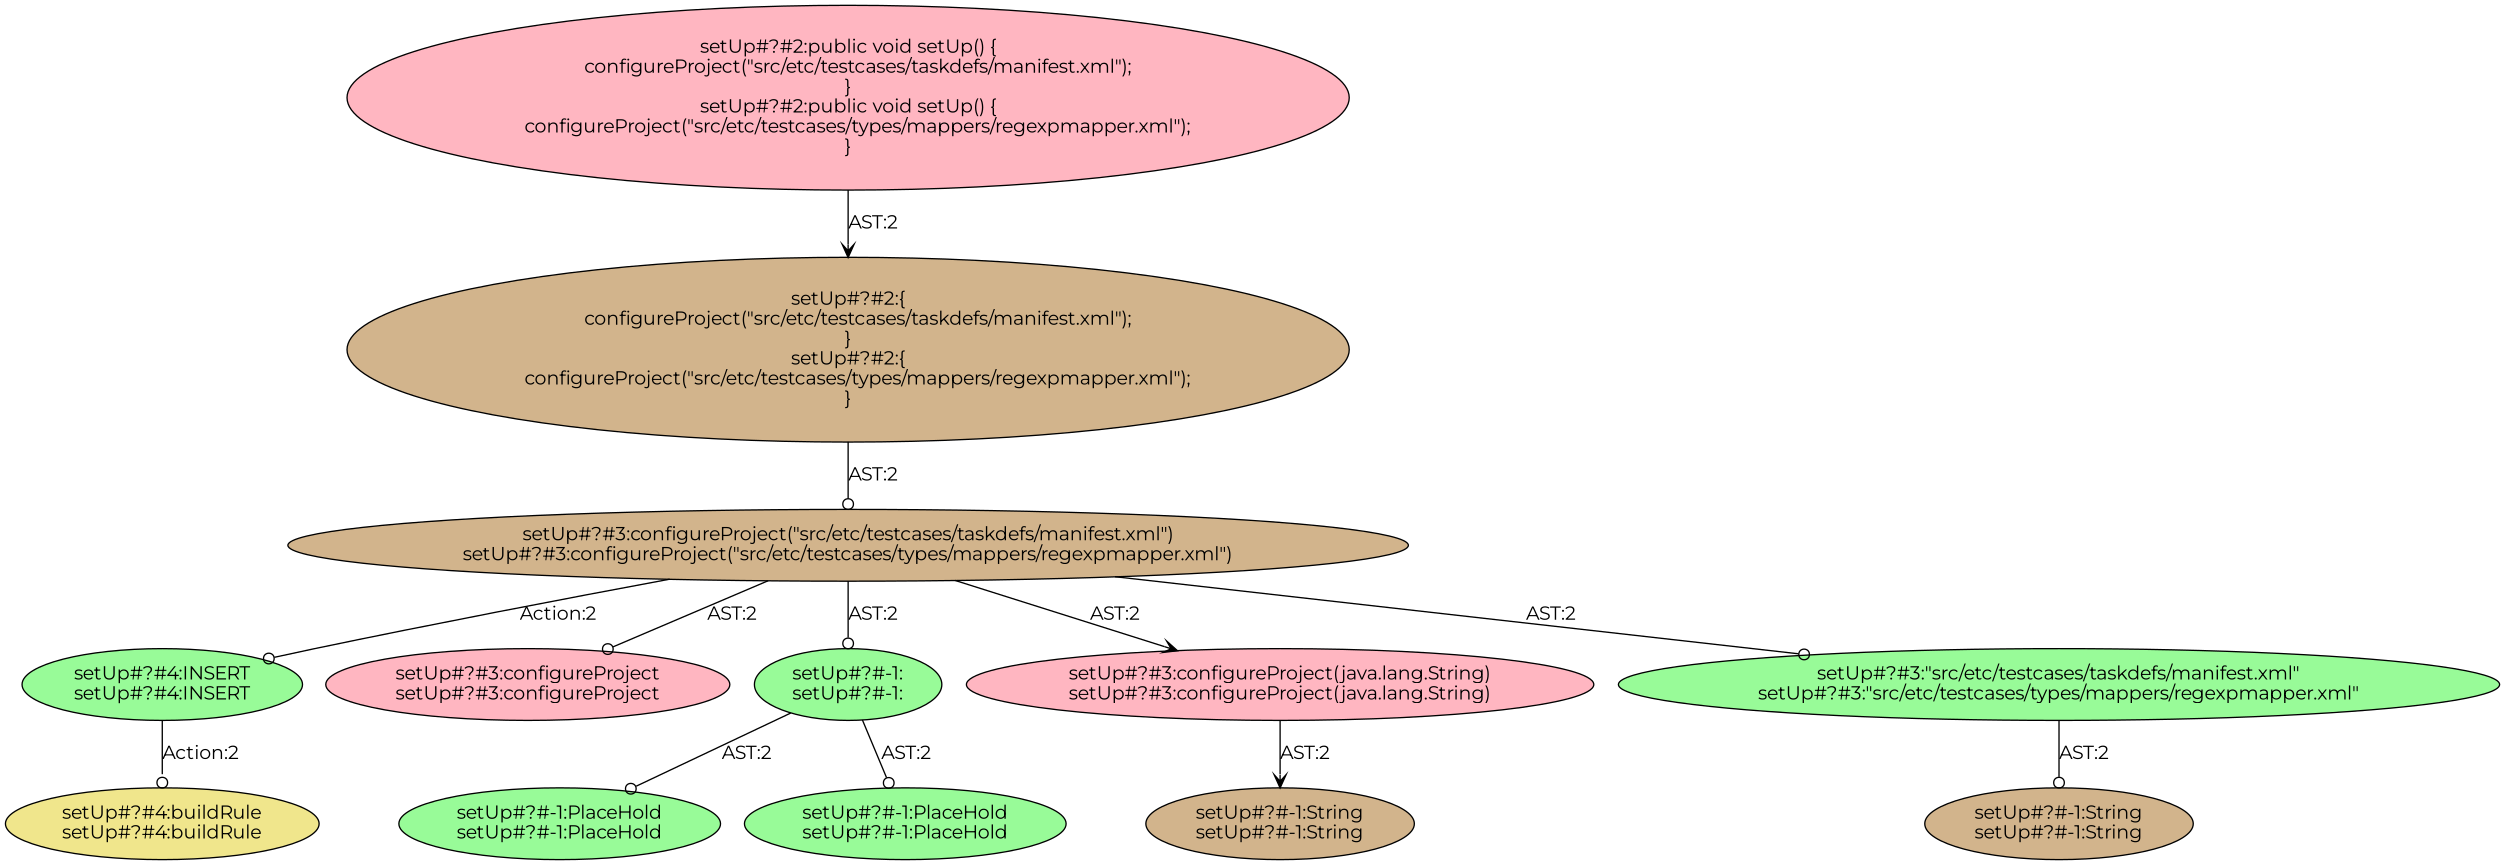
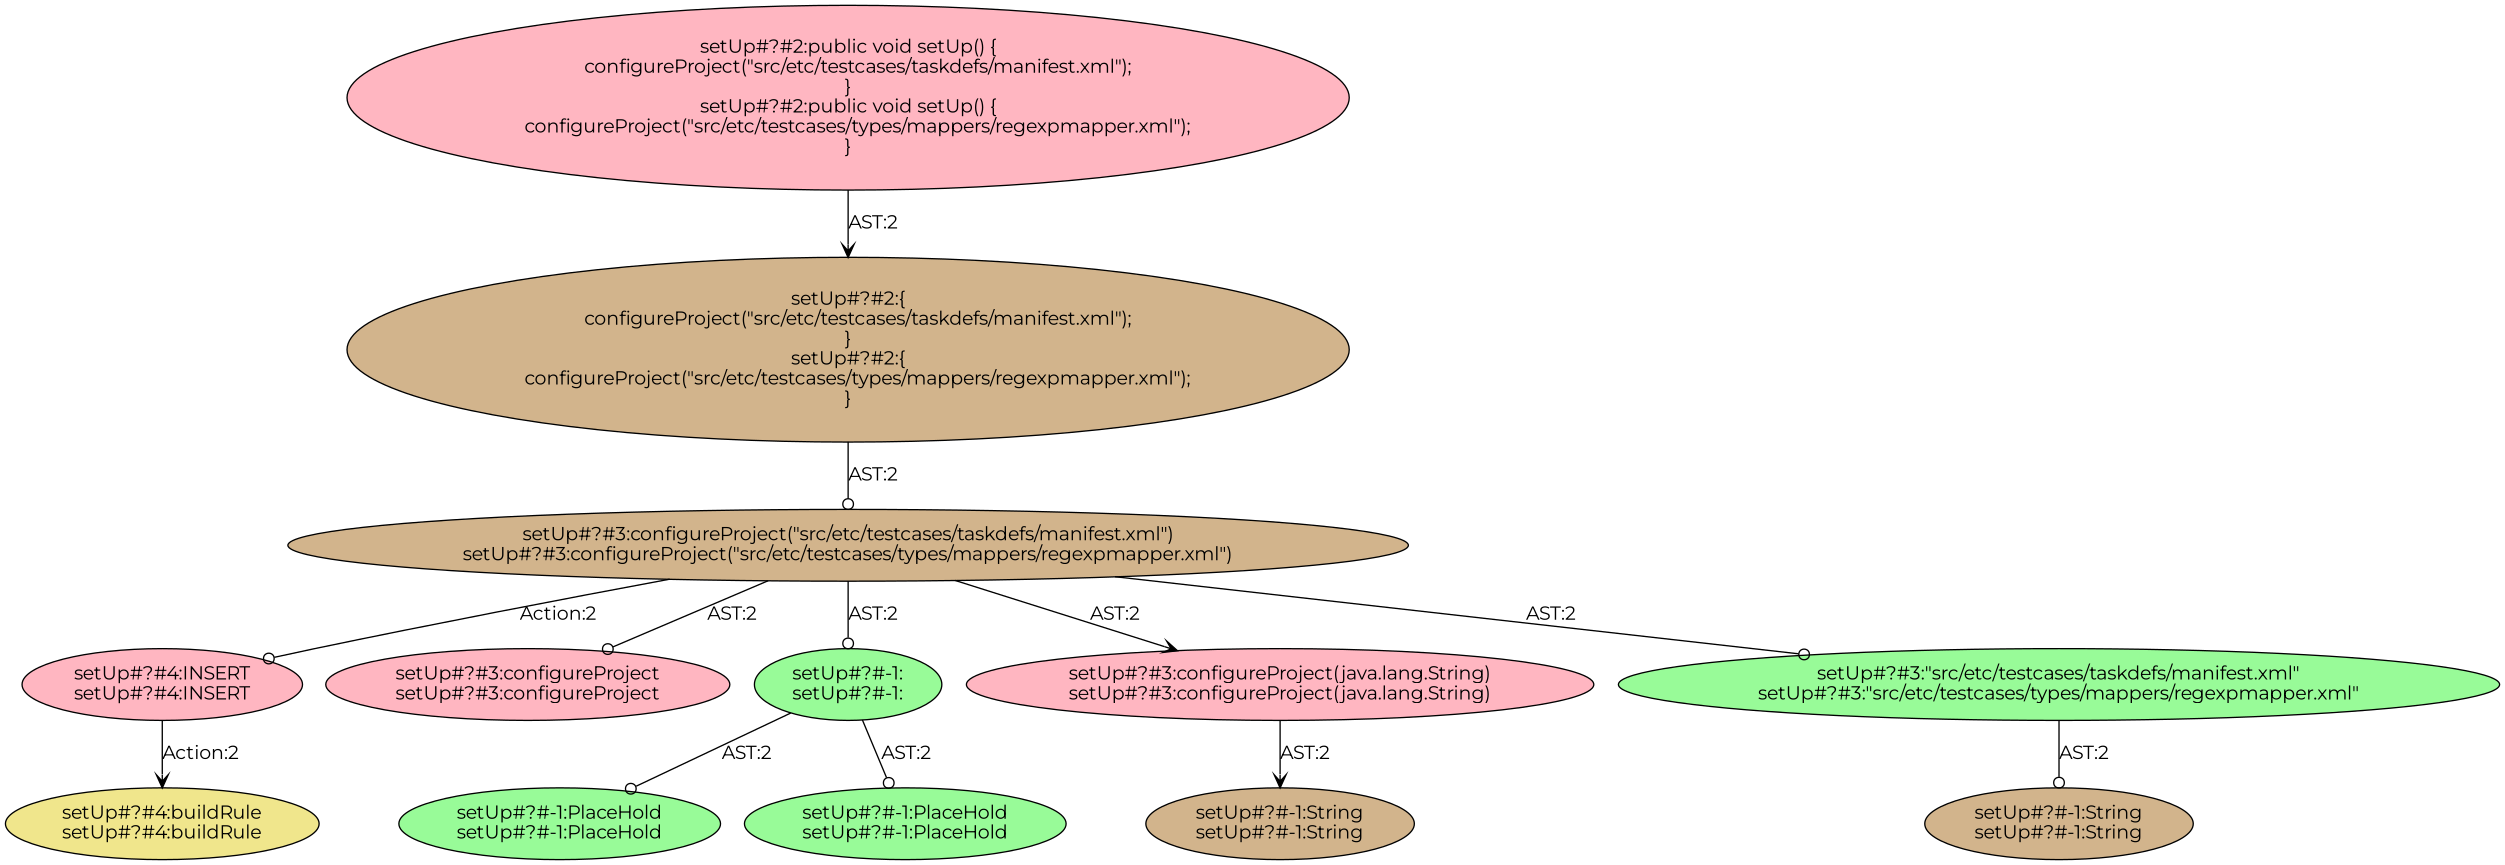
node "setUp#?#4:INSERT setUp#?#4:INSERT": fillcolor palegreen -> lightpink
edge "setUp#?#4:INSERT setUp#?#4:INSERT" -> "setUp#?#4:buildRule setUp#?#4:buildRule": arrowhead odot -> vee
